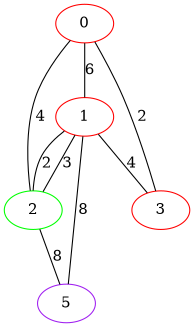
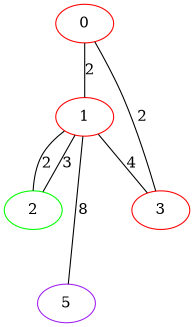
edge "0" -- "1": label "6" -> "2"
edge "0" -- "2": removed, label "4"
edge "2" -- "5": removed, label "8"
